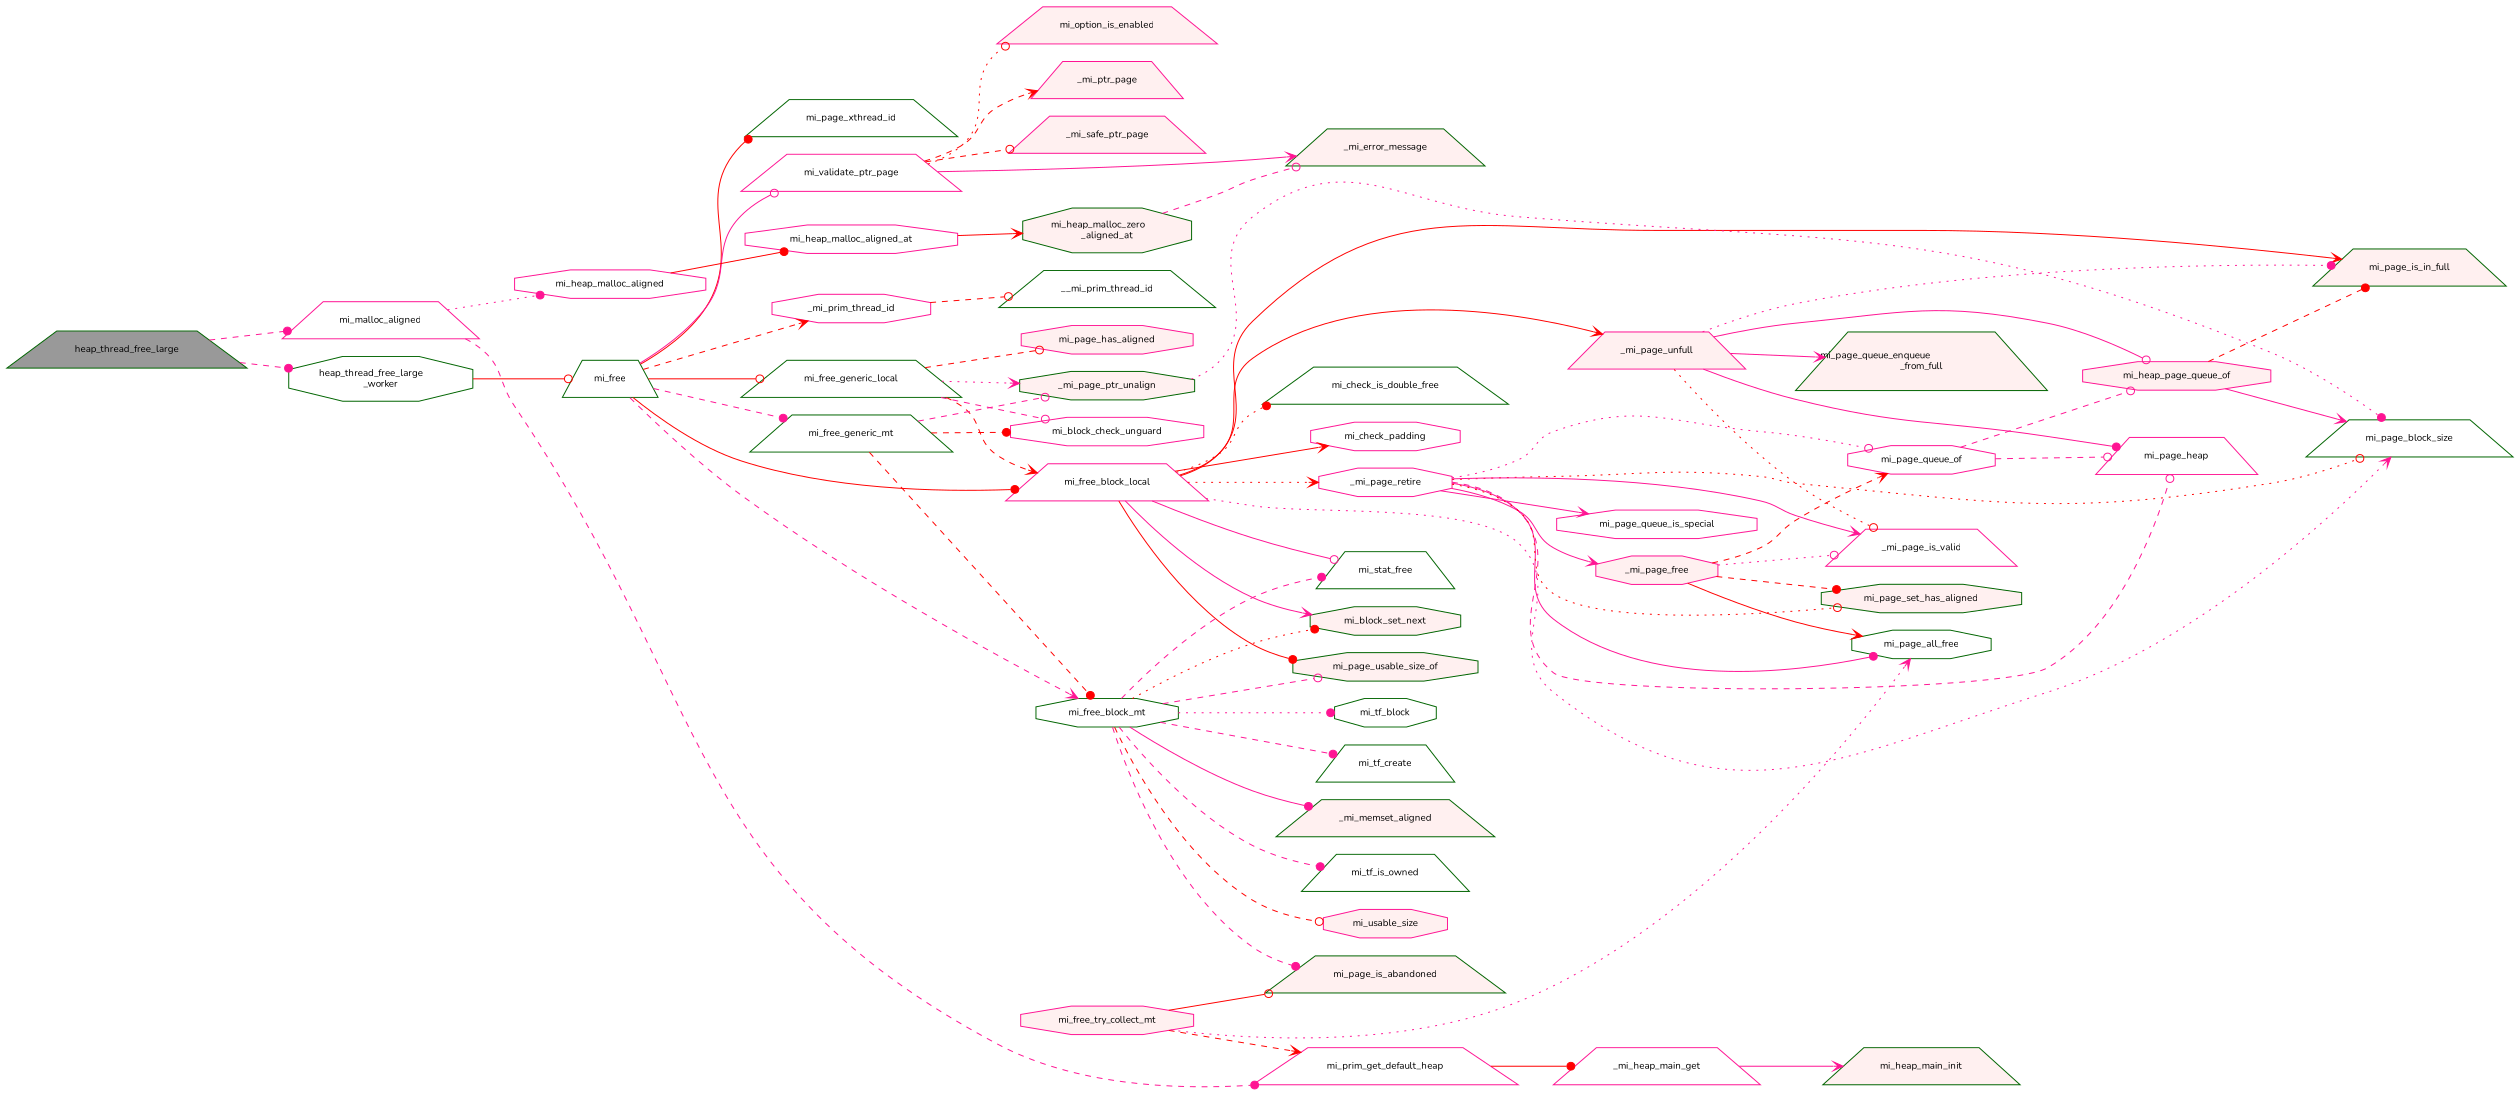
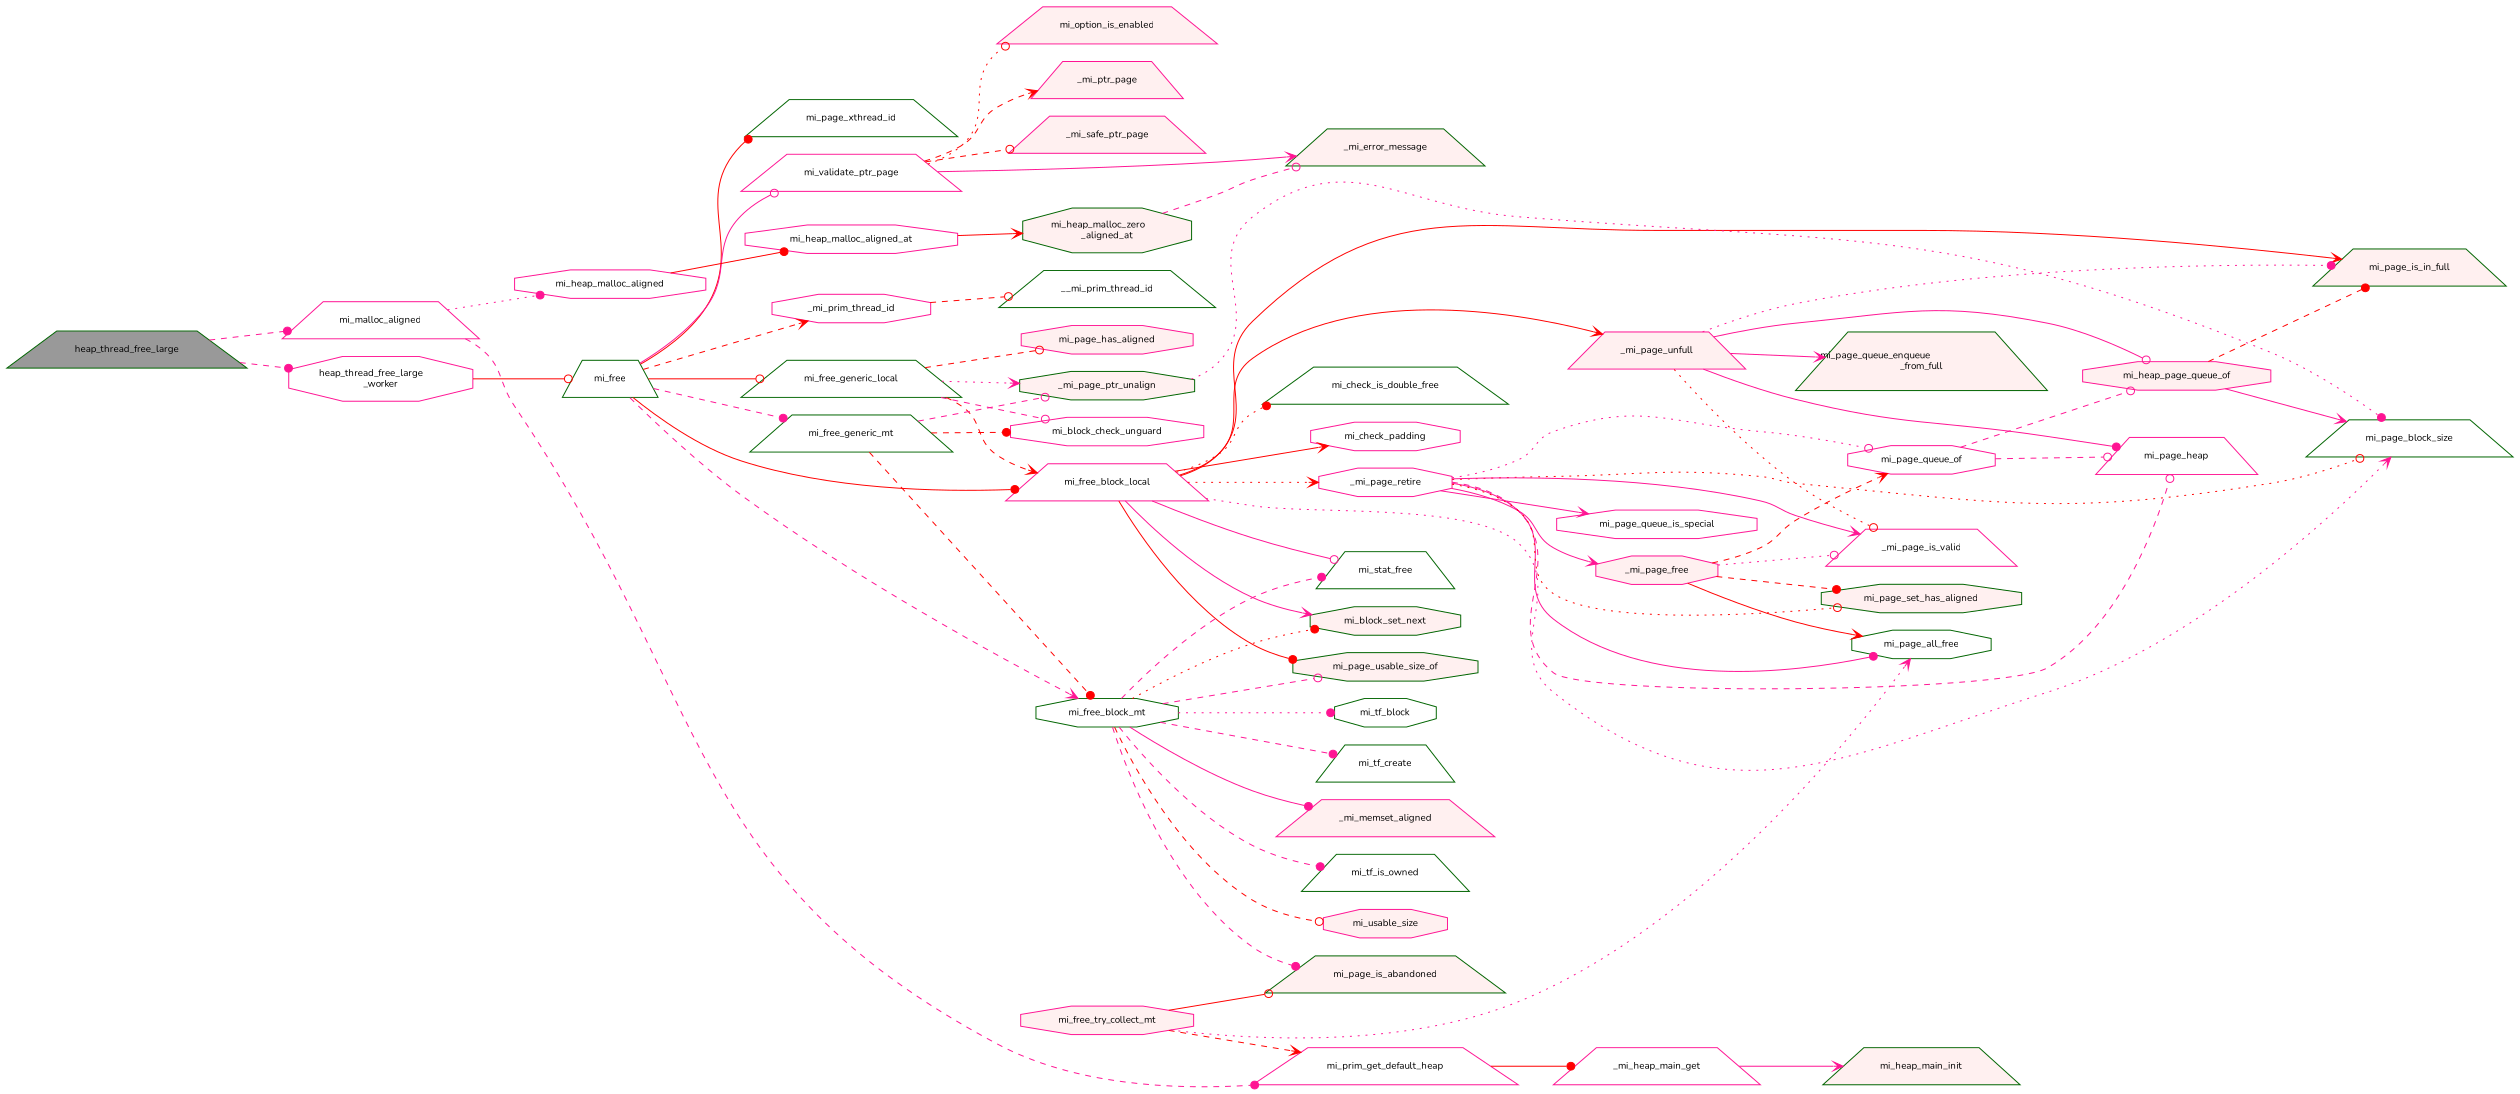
node "heap_thread_free_large _worker": color darkgreen -> deeppink
node "_mi_memset_aligned": color darkgreen -> deeppink
